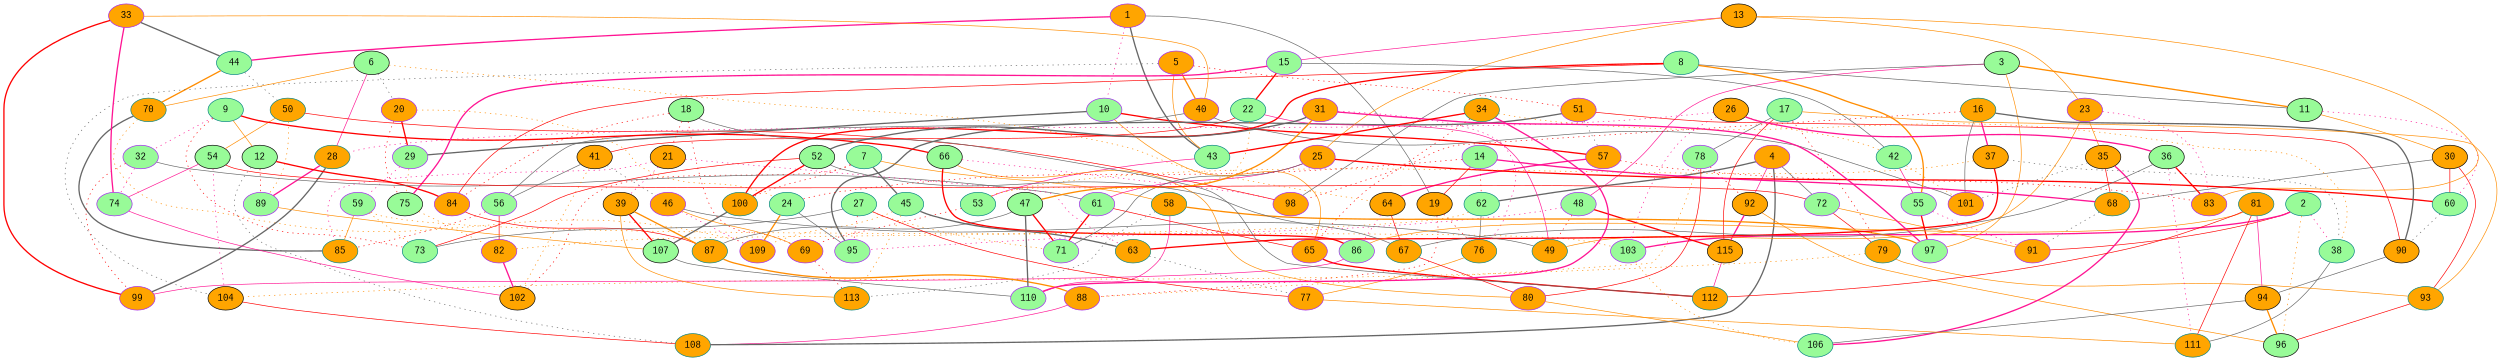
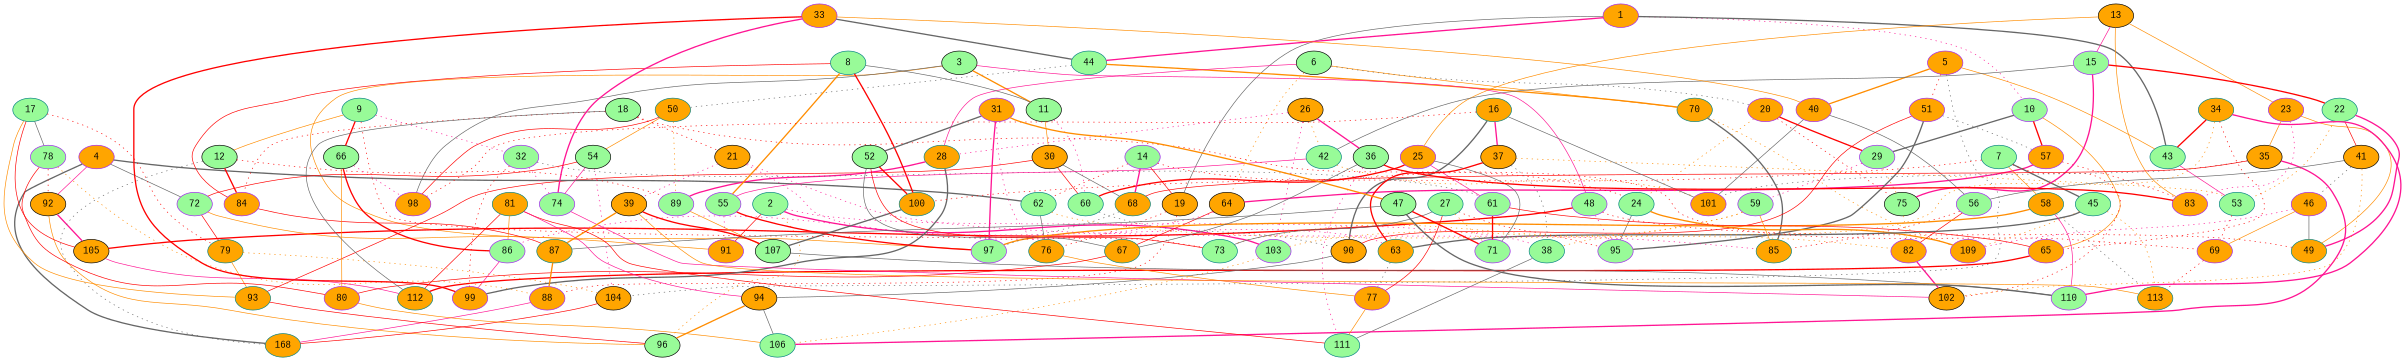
edge "22" -- "49": style solid -> bold
edge "32" -- "61": style solid -> dotted
edge "68" -- "91": now "68" -- "97"
node "115": label "115" -> "105"
node "108": label "108" -> "168"
node "111": fillcolor orange -> palegreen
